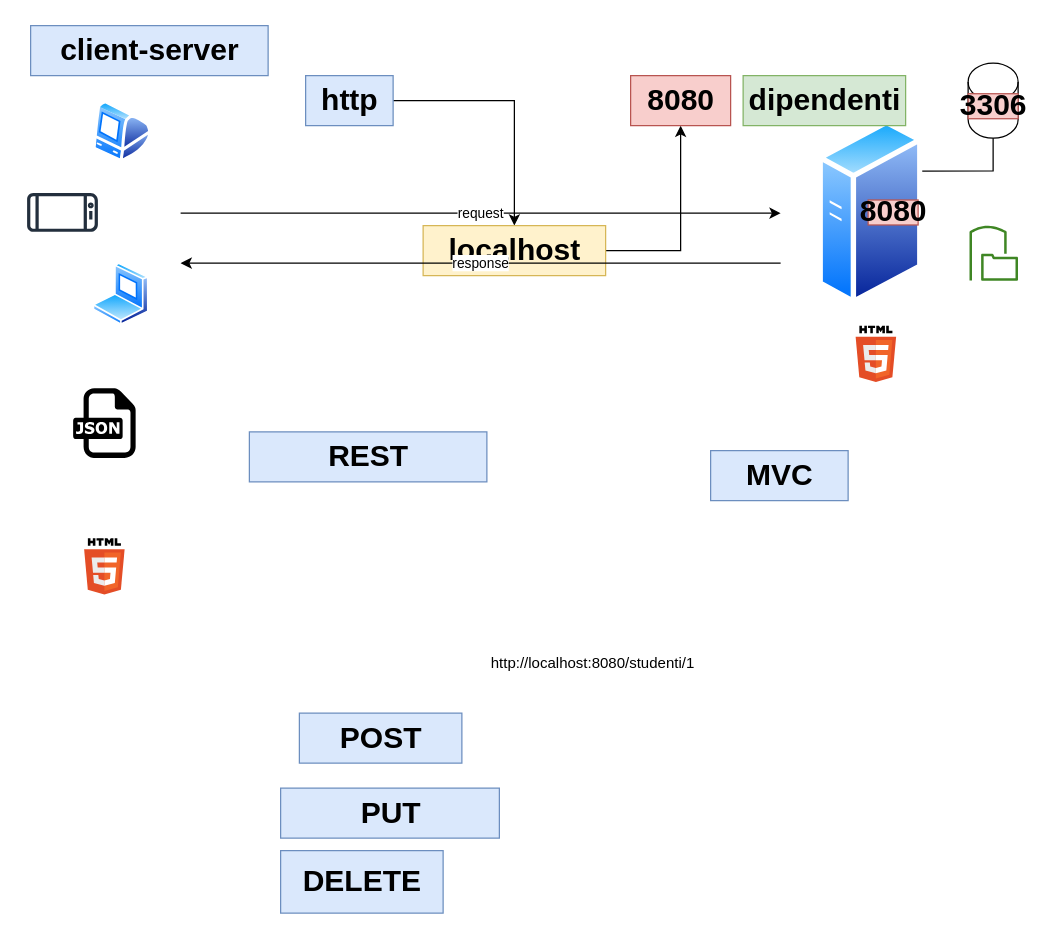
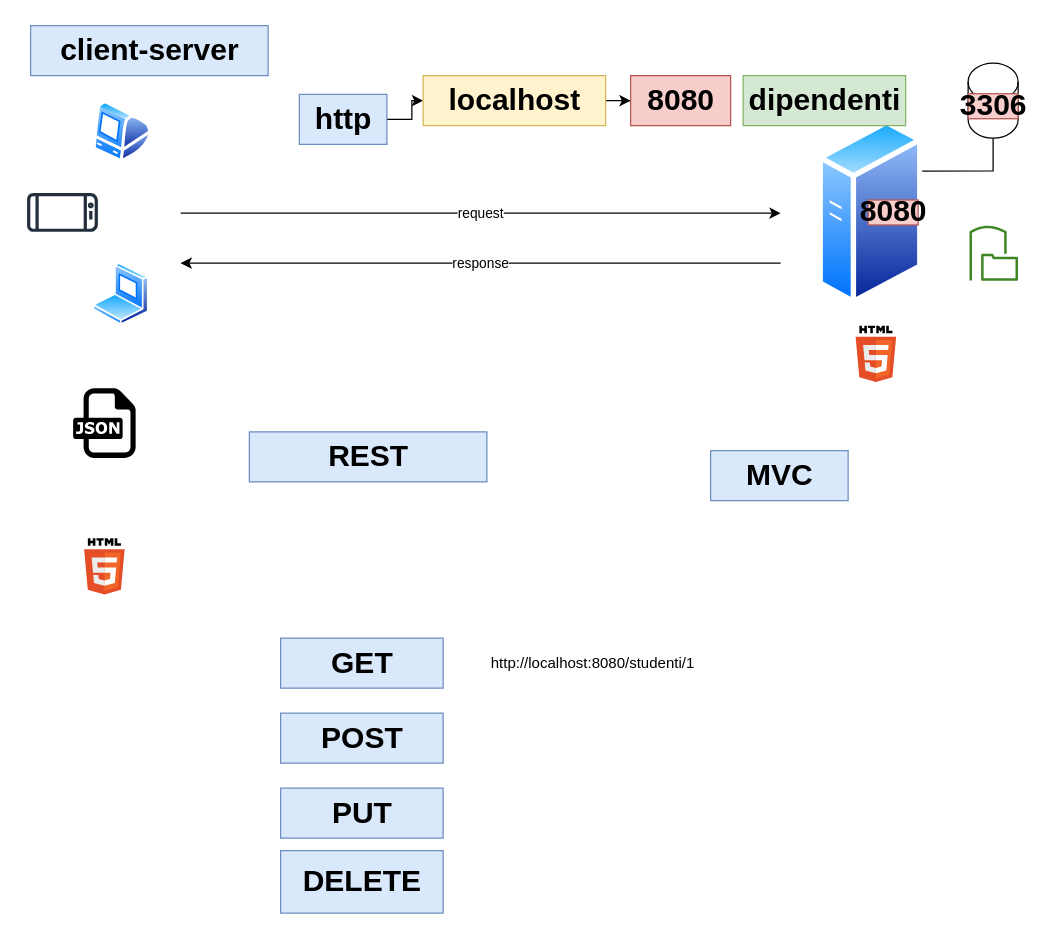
node "http": moved (349, 101) -> (343, 119)
node "localhost": moved (514, 251) -> (514, 101)
node "GET": added
node "POST": moved (381, 738) -> (362, 738)
node "PUT": size 219x50 -> 163x50
